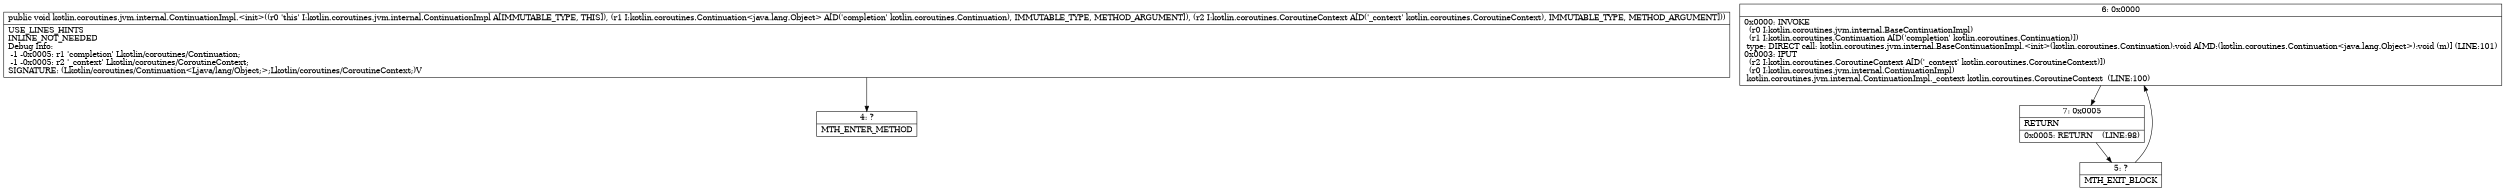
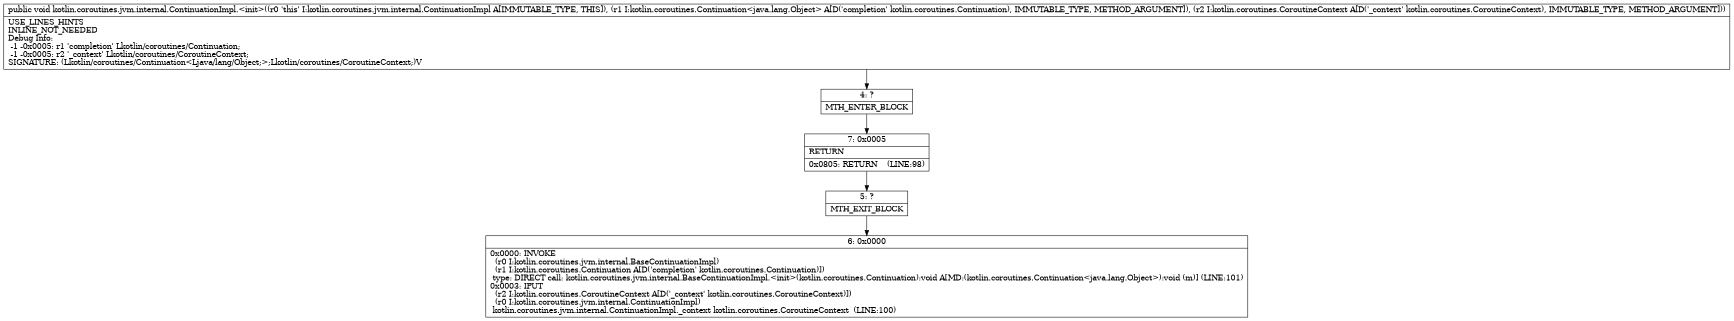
edge "6: 0x0000" -> "7: 0x0005": now "4: ?" -> "7: 0x0005"
node "4: ?": text "MTH_ENTER_METHOD" -> "MTH_ENTER_BLOCK"
node "7: 0x0005": text "0x0005: RETURN    (LINE:98)" -> "0x0805: RETURN    (LINE:98)"
